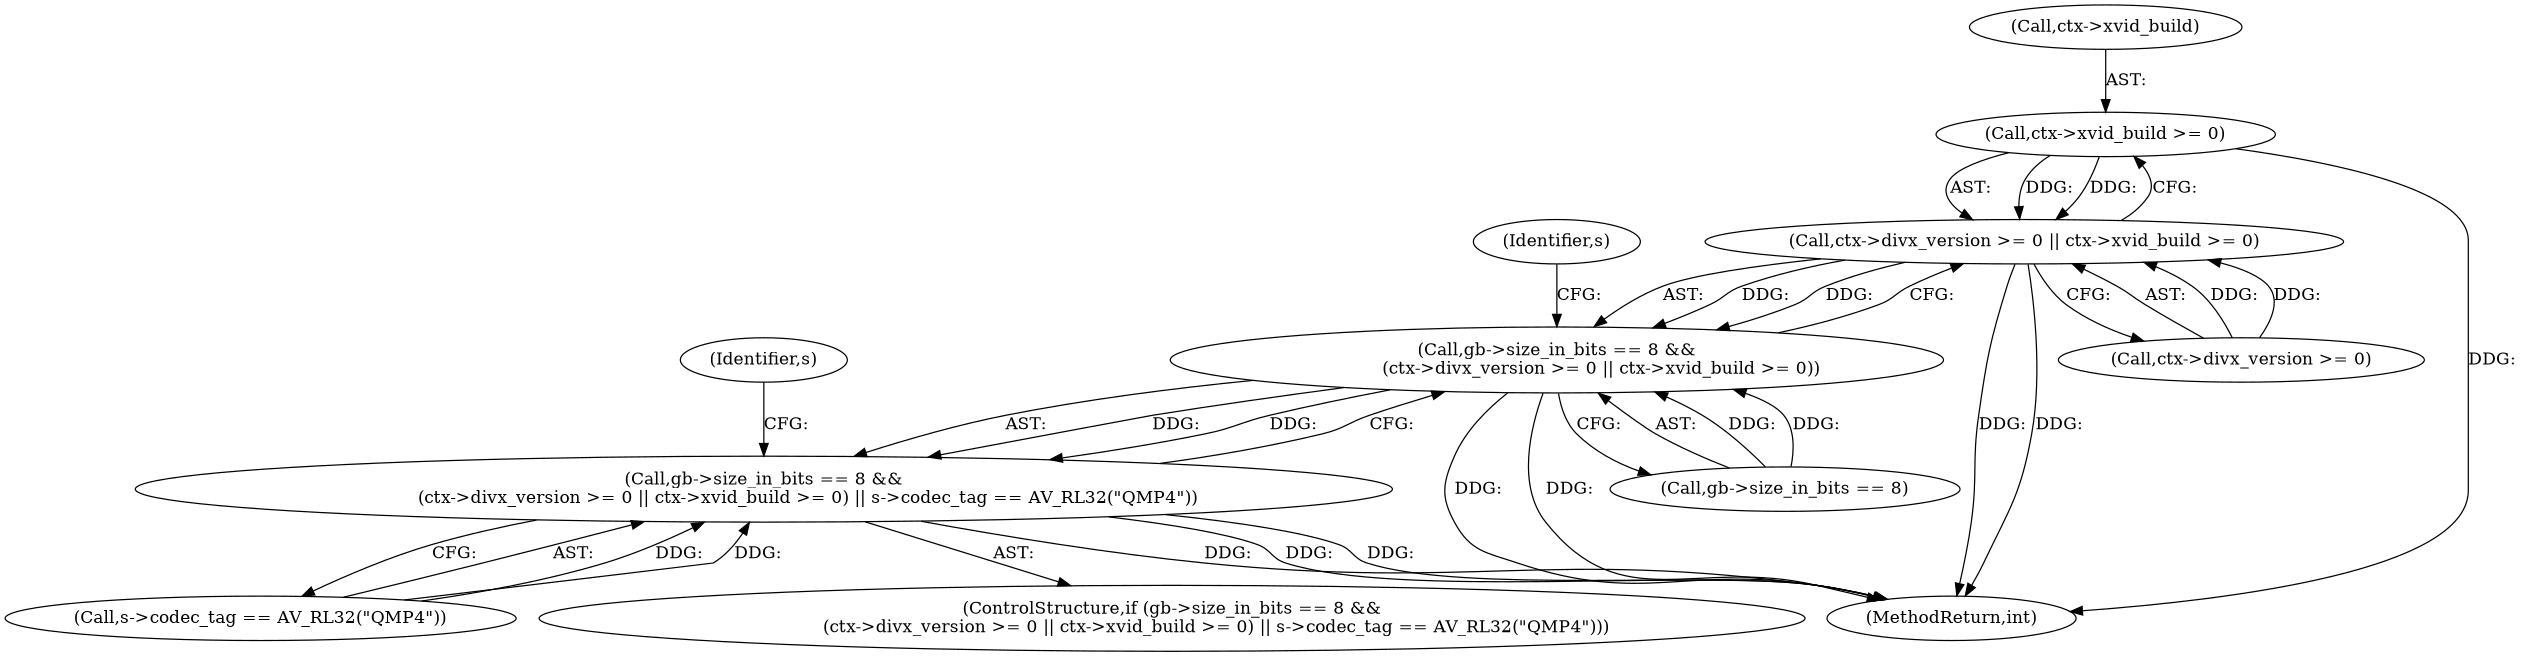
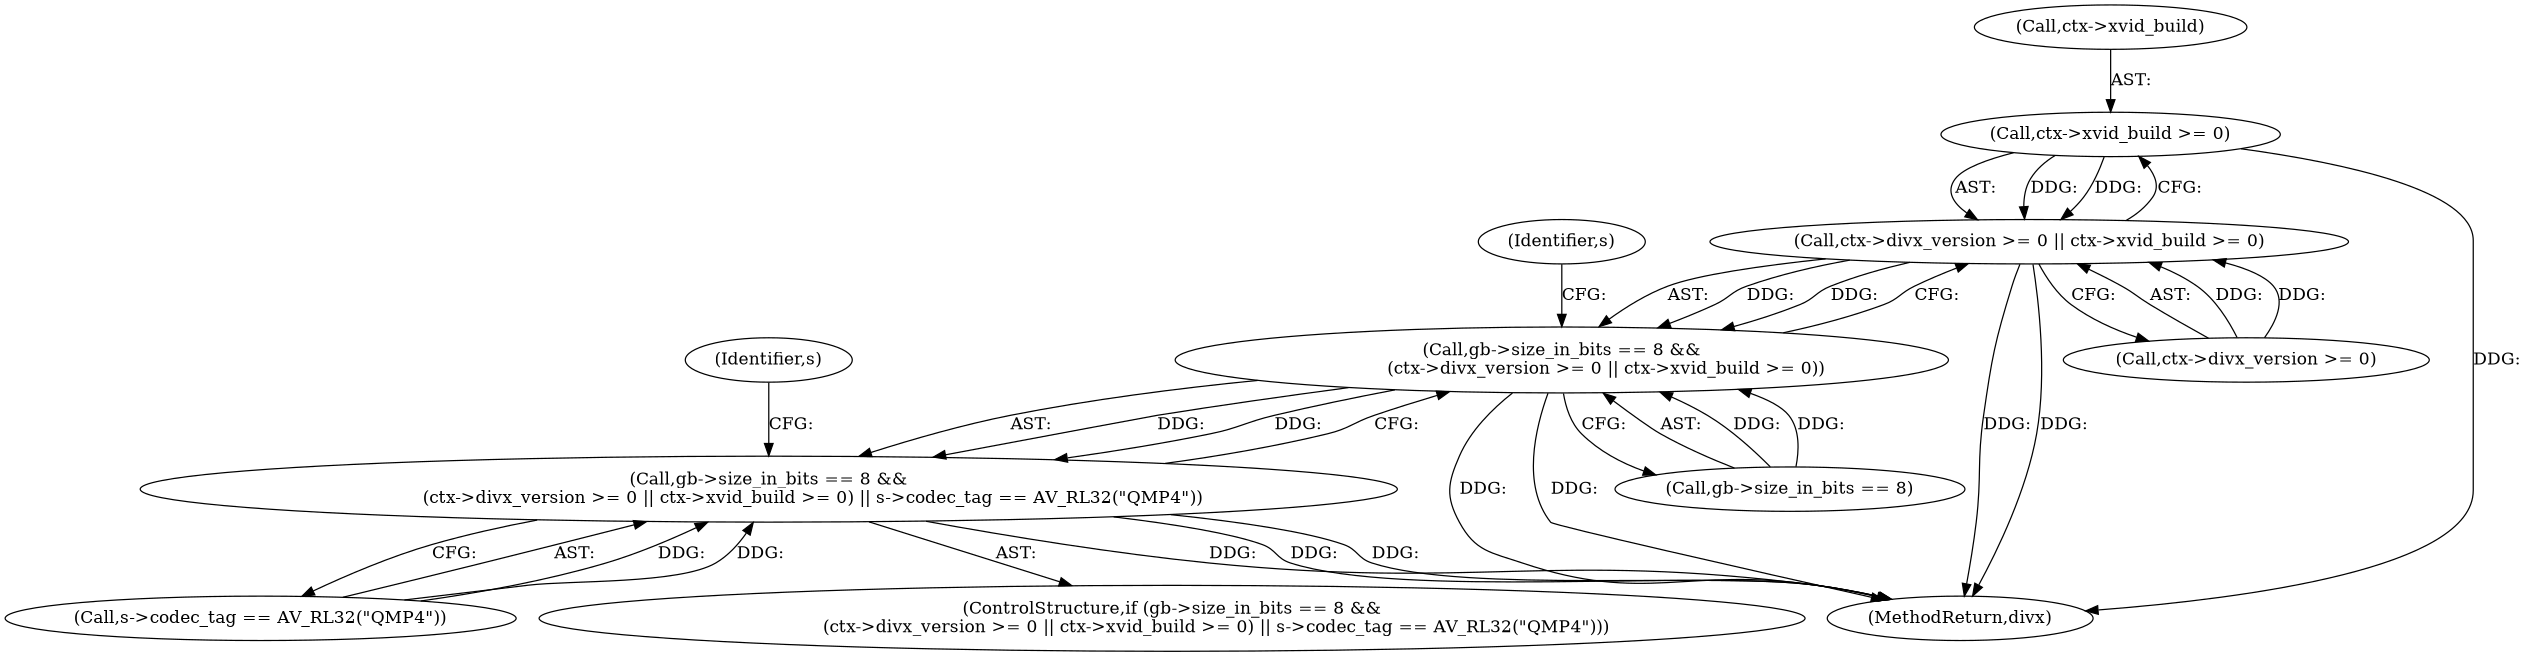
node "(MethodReturn,int)": label "(MethodReturn,int)" -> "(MethodReturn,divx)"
